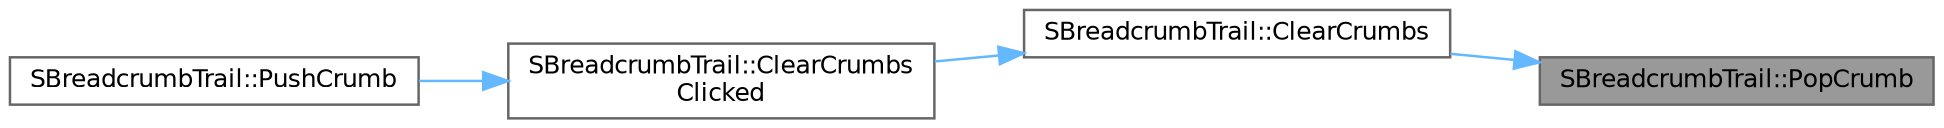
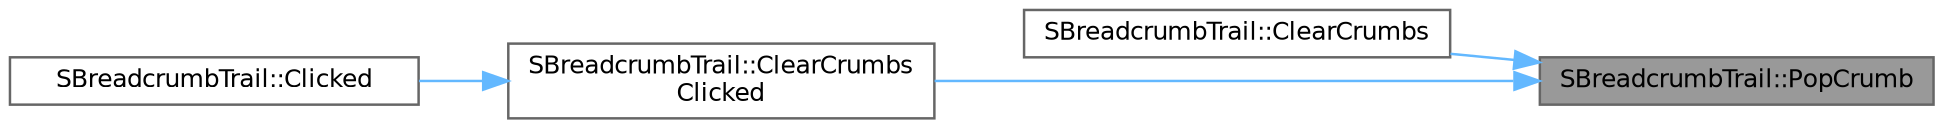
edge "SBreadcrumbTrail::ClearCrumbs Clicked" -> "SBreadcrumbTrail::ClearCrumbs": now "SBreadcrumbTrail::ClearCrumbs Clicked" -> "SBreadcrumbTrail::PopCrumb"
node "SBreadcrumbTrail::PushCrumb": label "SBreadcrumbTrail::PushCrumb" -> "SBreadcrumbTrail::Clicked"
